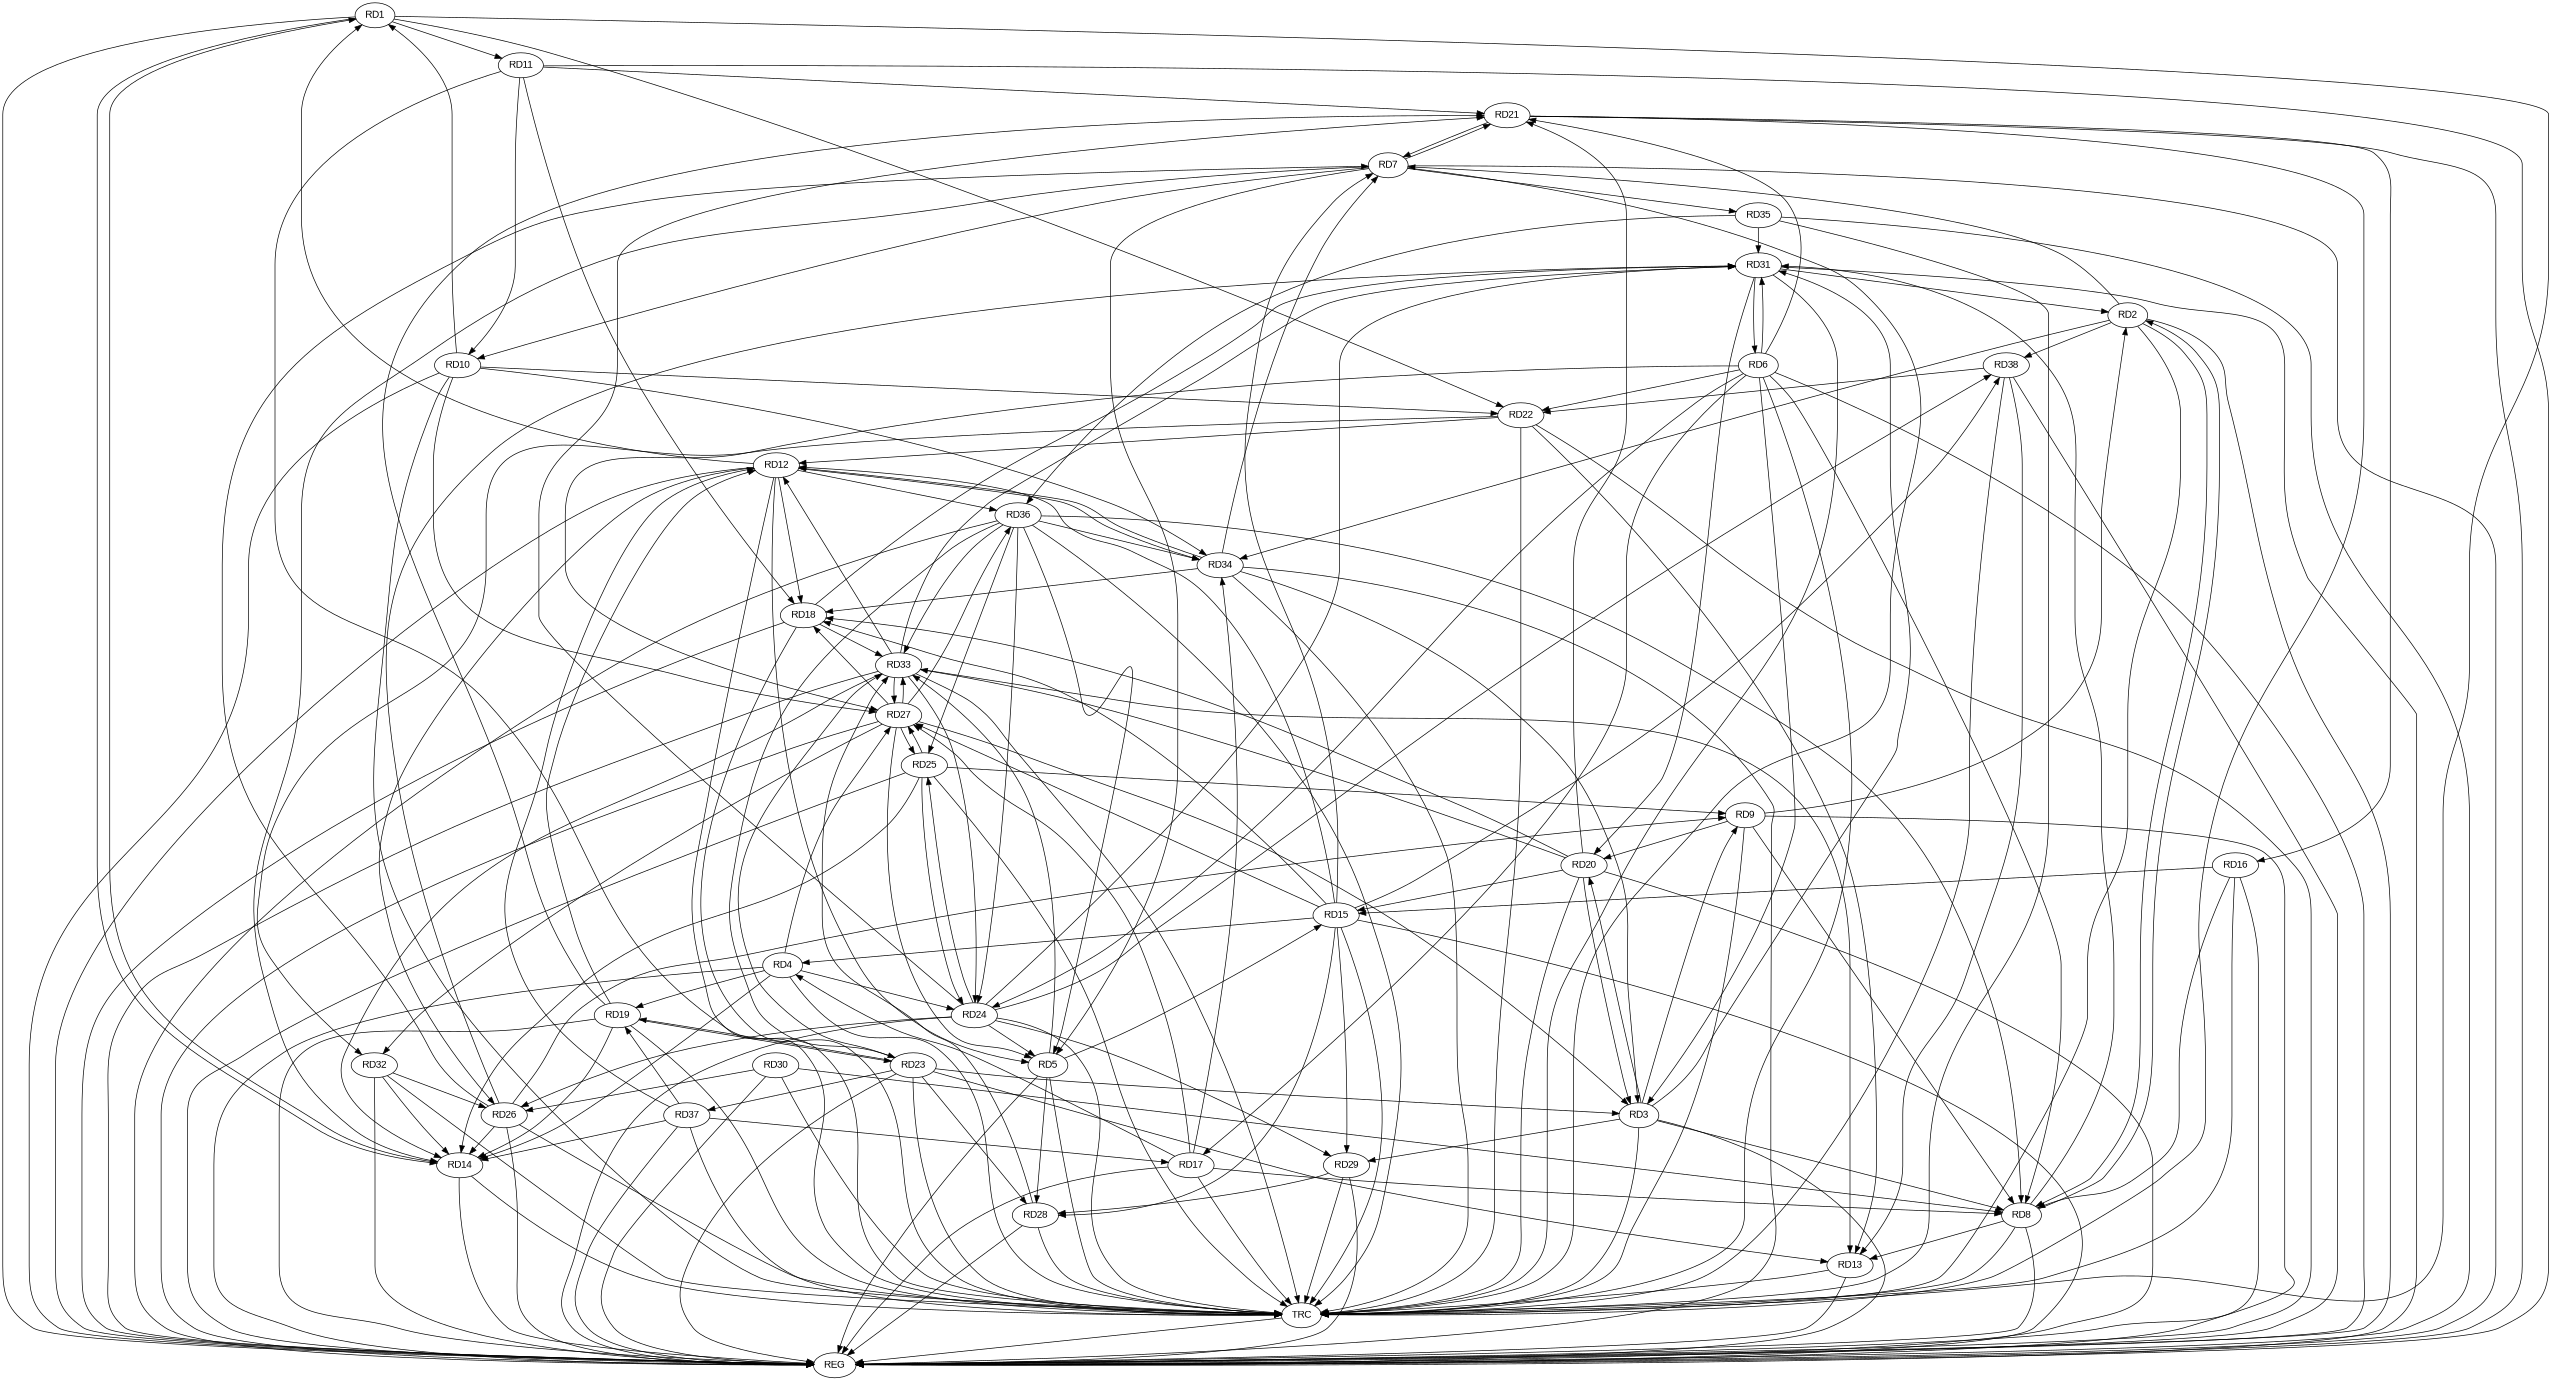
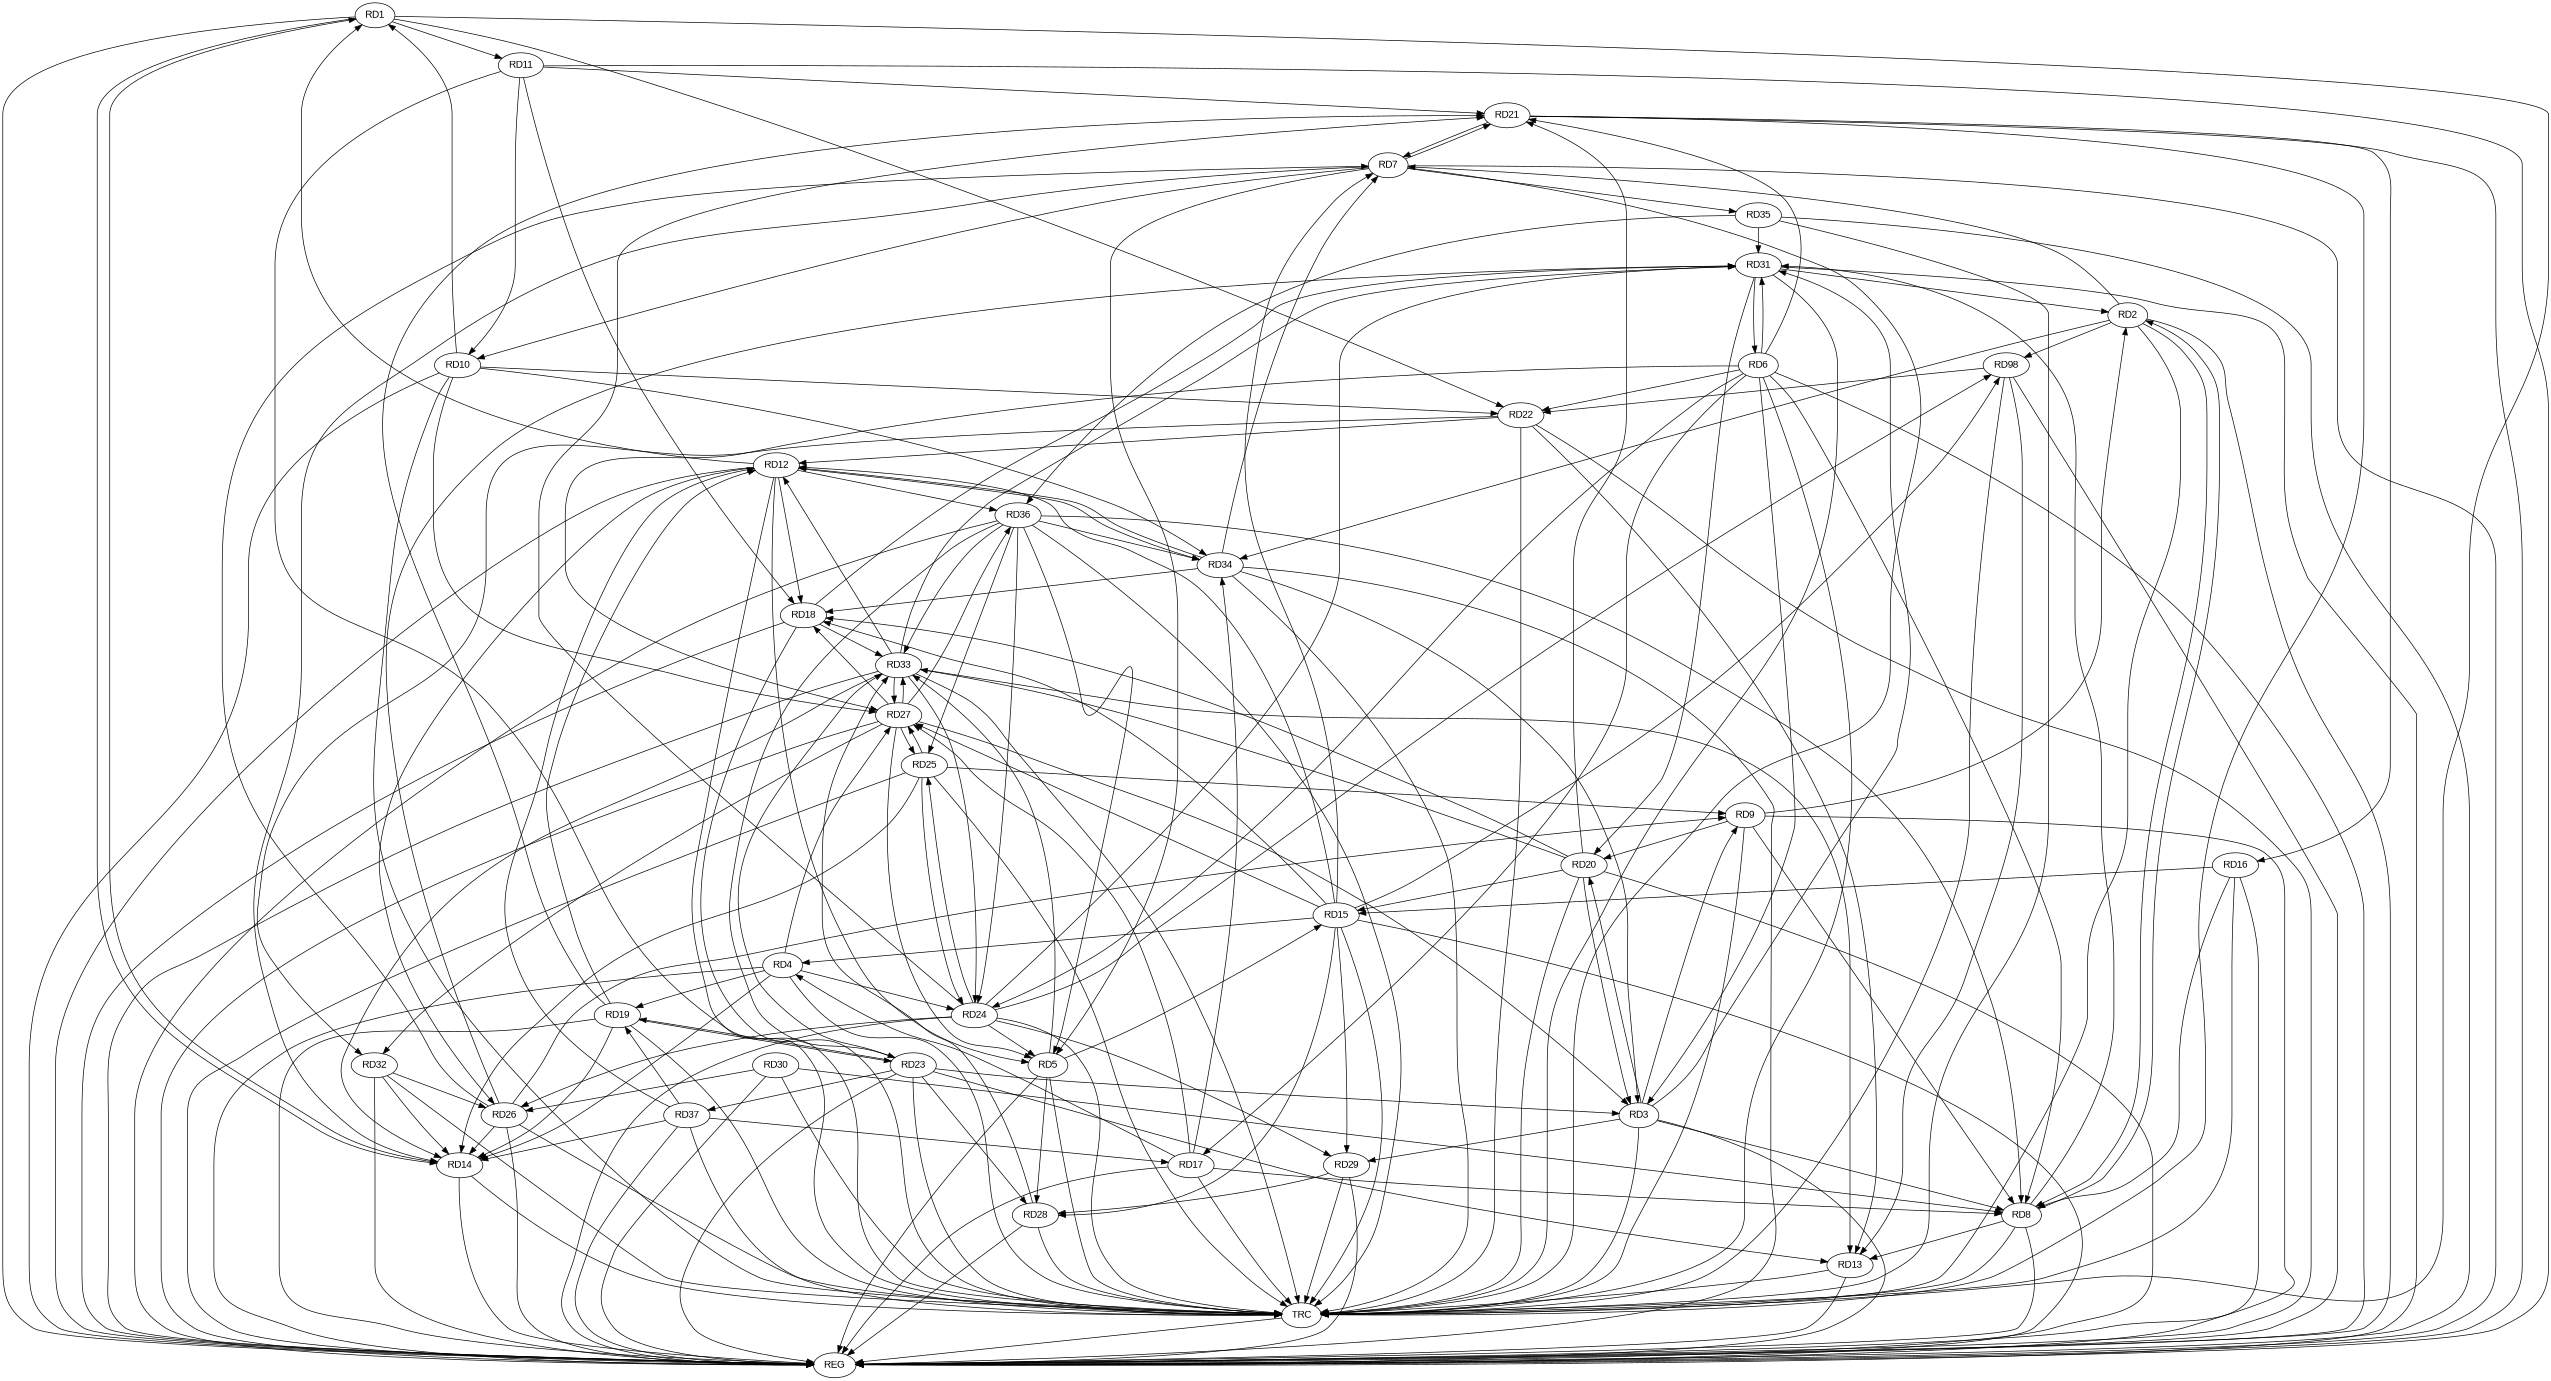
node "RD38": label "RD38" -> "RD98"
